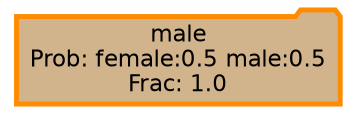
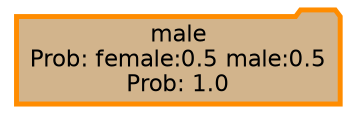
node "male Prob: female:0.5 male:0.5 Frac: 1.0": label "male Prob: female:0.5 male:0.5 Frac: 1.0" -> "male Prob: female:0.5 male:0.5 Prob: 1.0"
